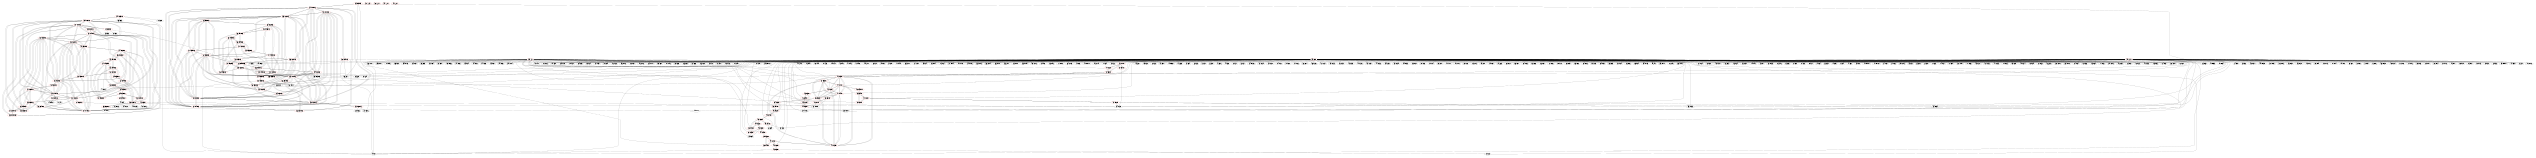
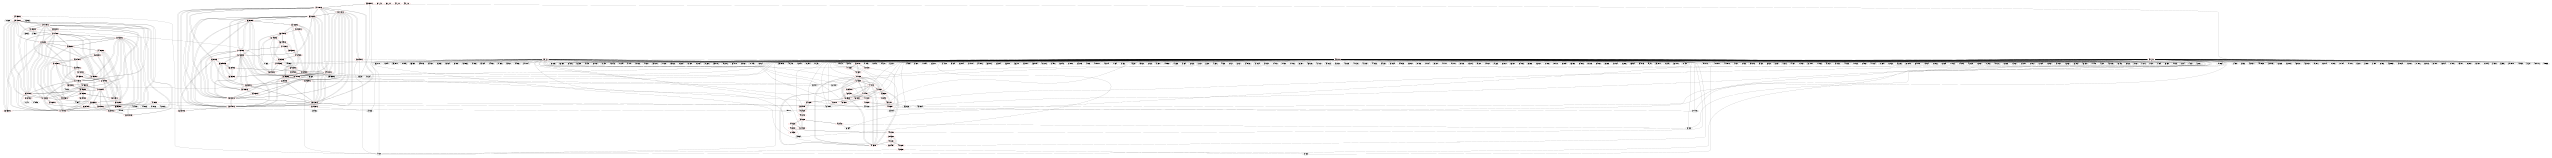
node "(118) R401": added
